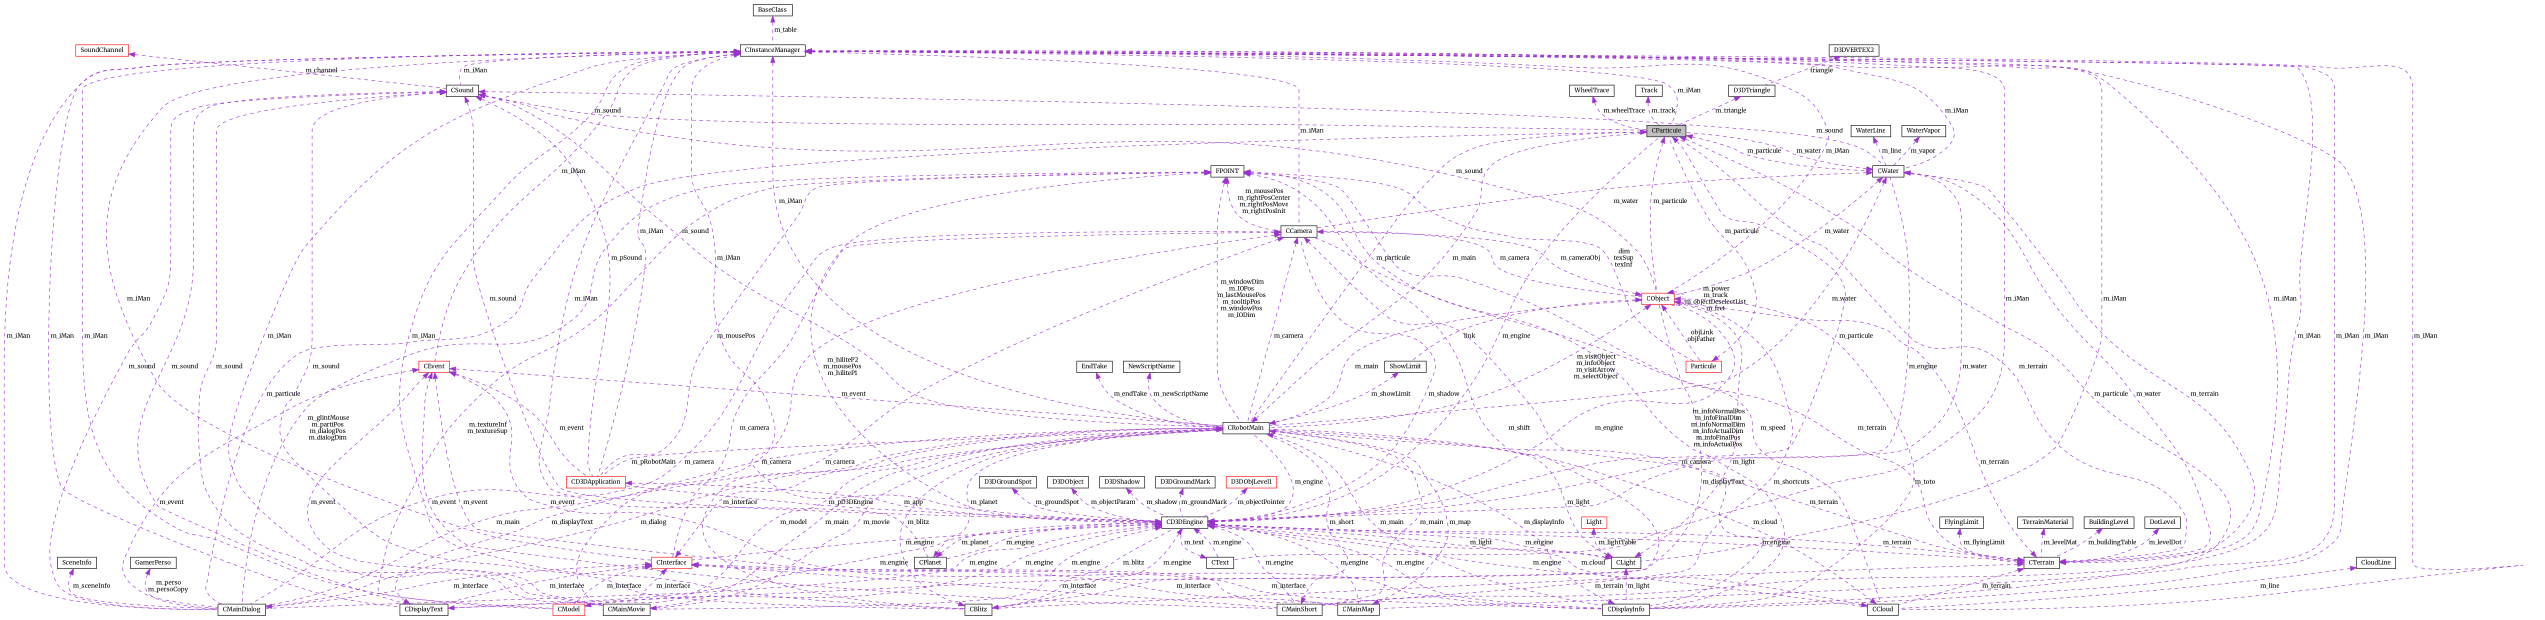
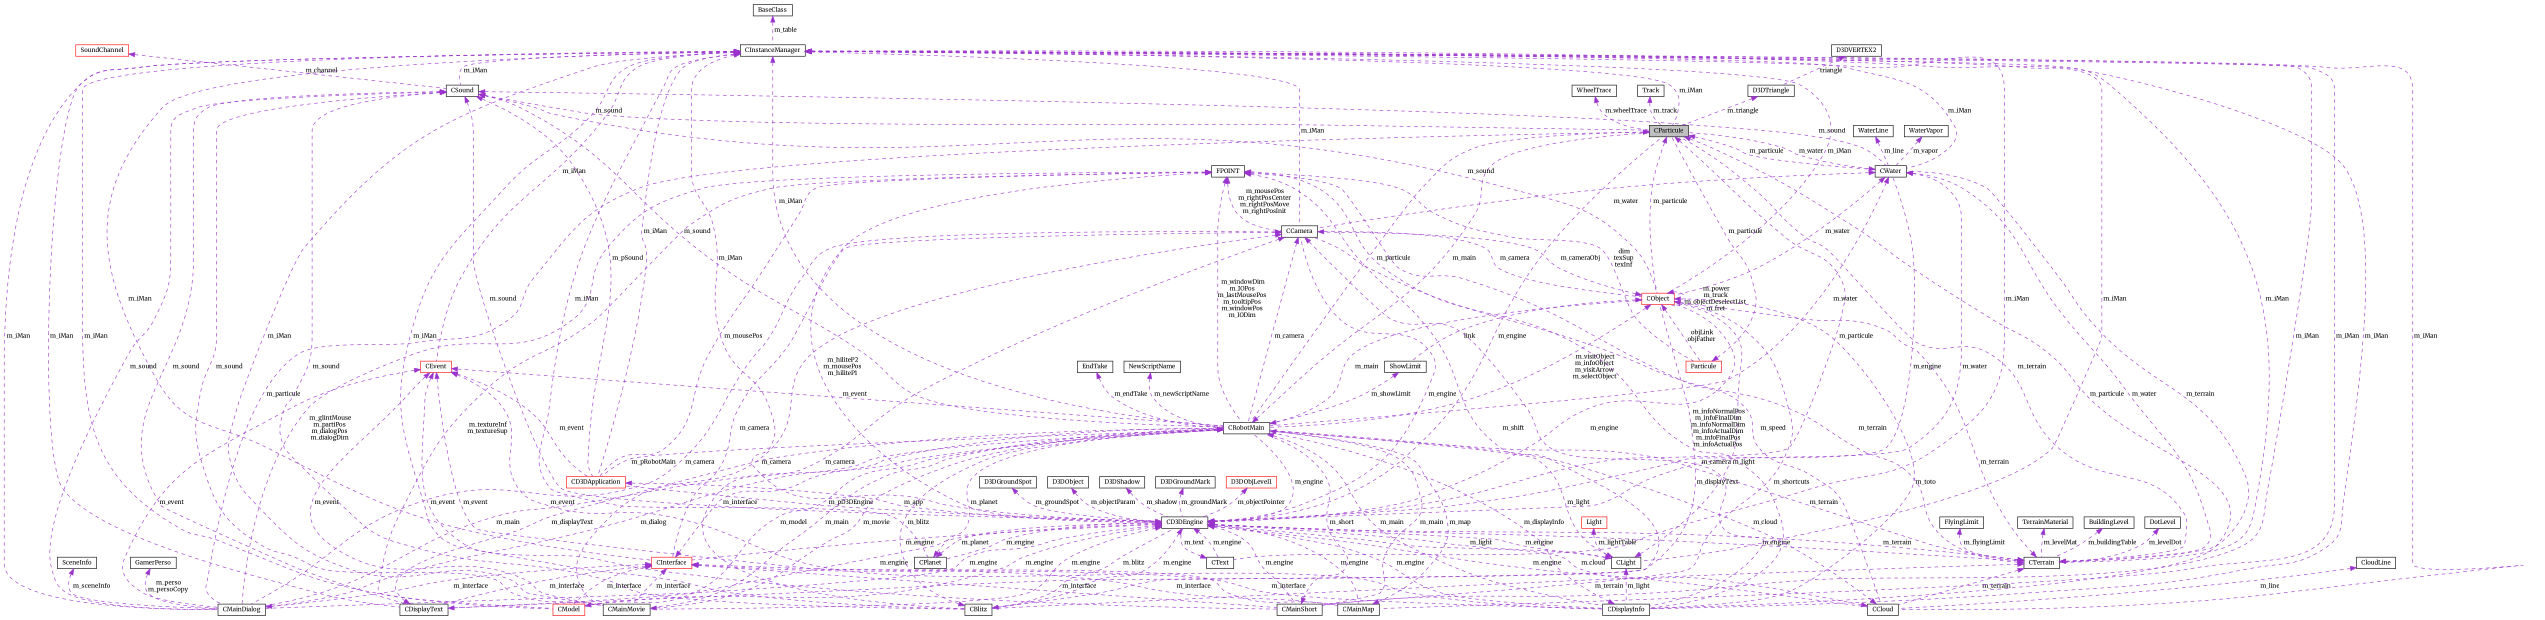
edge "CCamera" -> "CD3DEngine": label " m_shadow" -> " m_engine"
